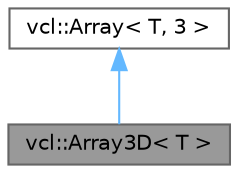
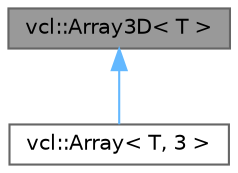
edge "vcl::Array3D< T >" -> "vcl::Array< T, 3 >": reversed
